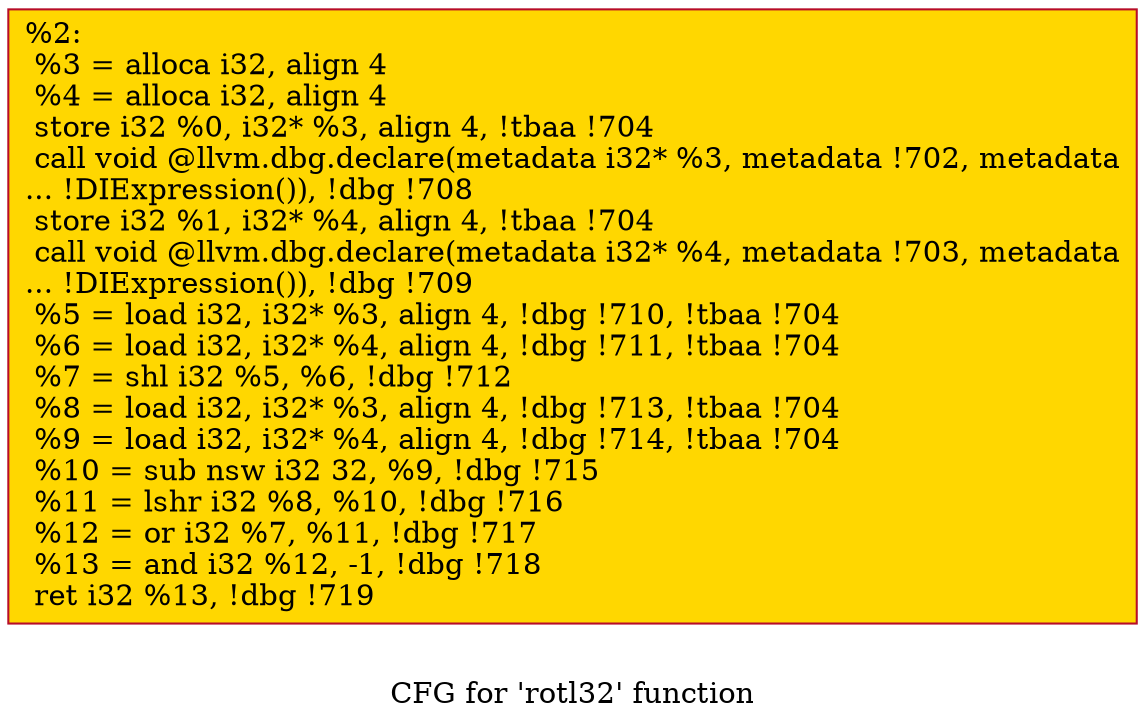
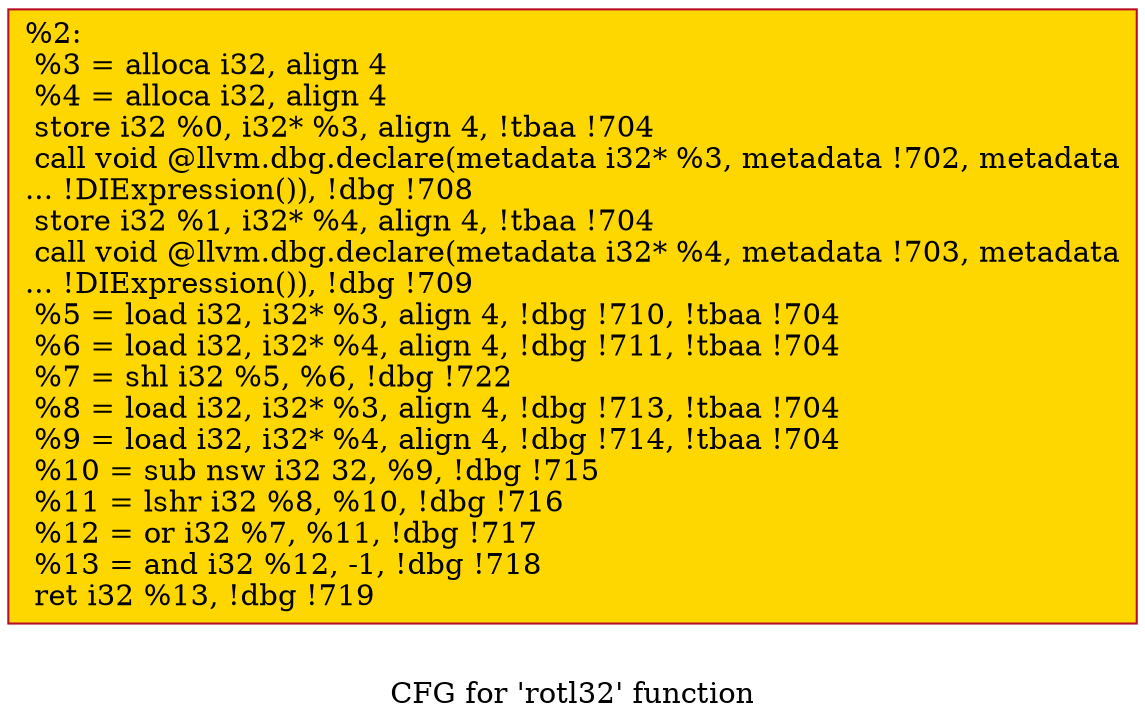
node "%2:": text "%7 = shl i32 %5, %6, !dbg !712" -> "%7 = shl i32 %5, %6, !dbg !722"
